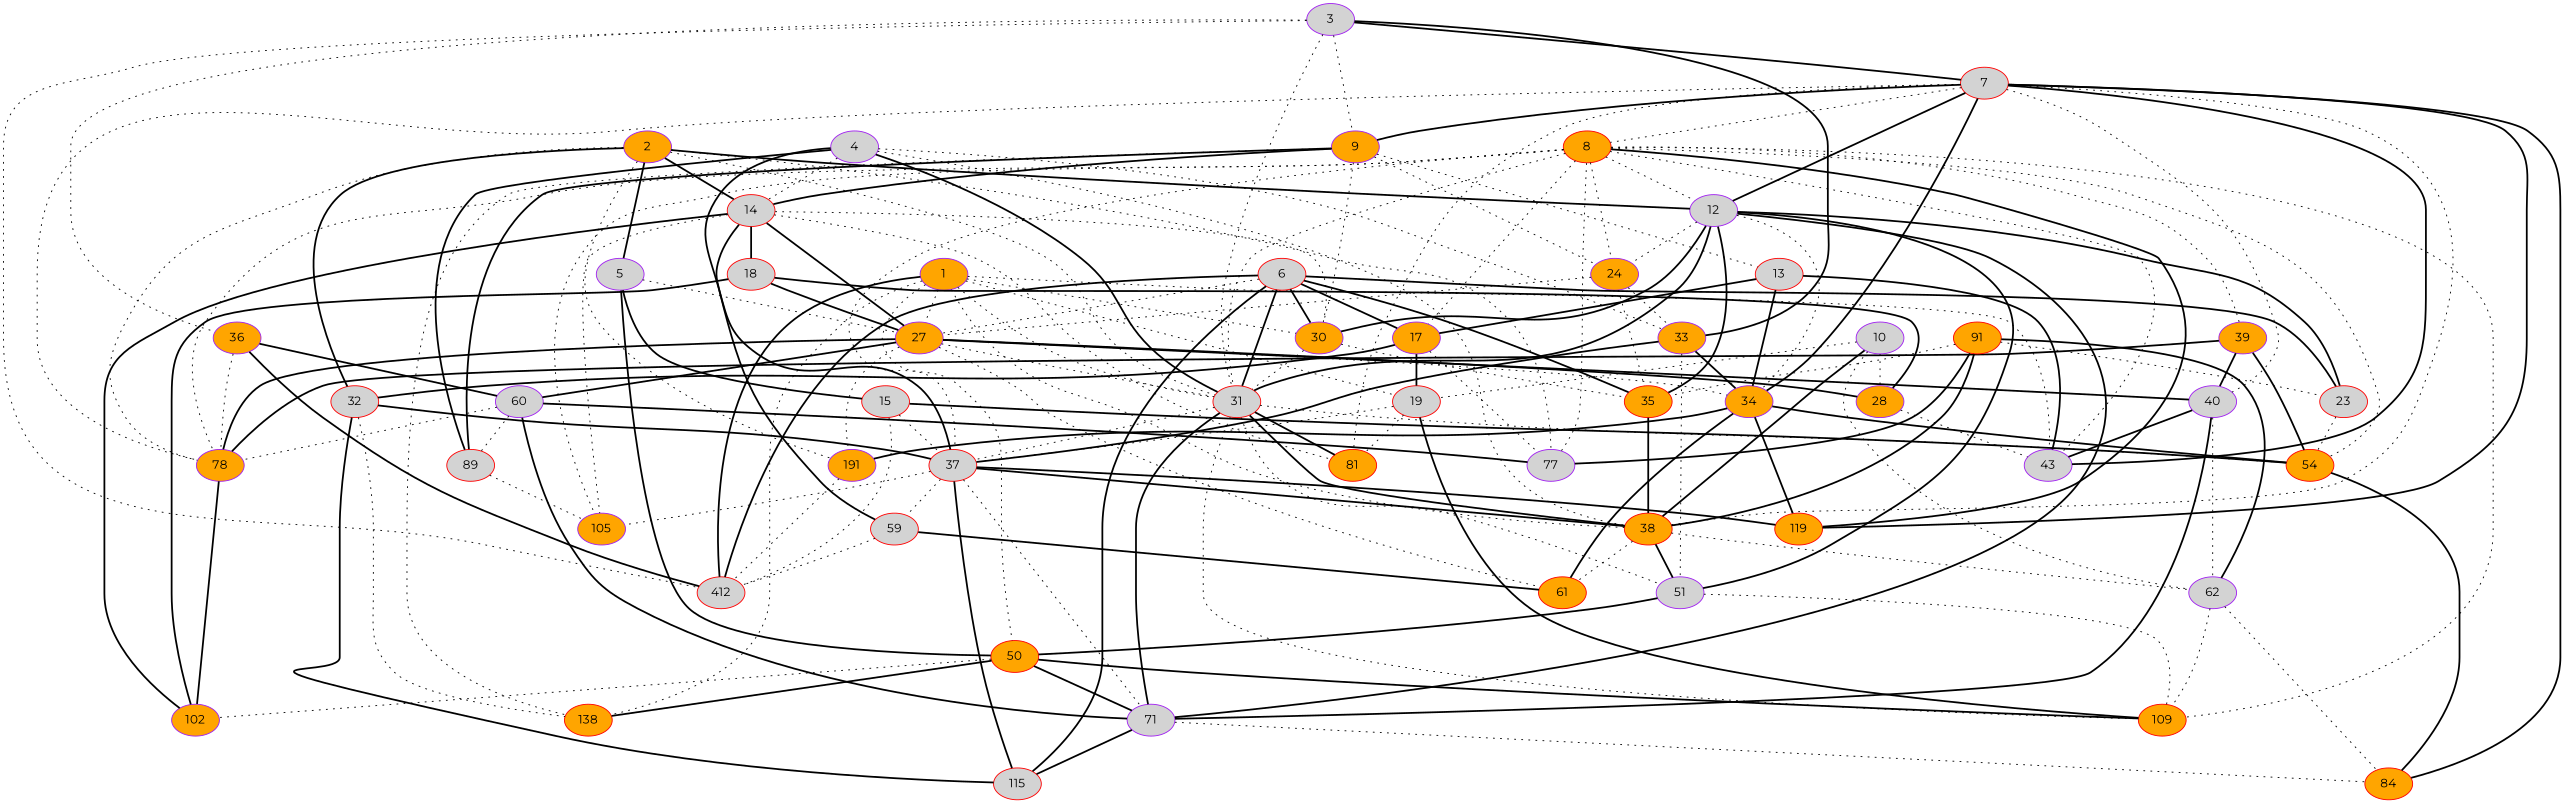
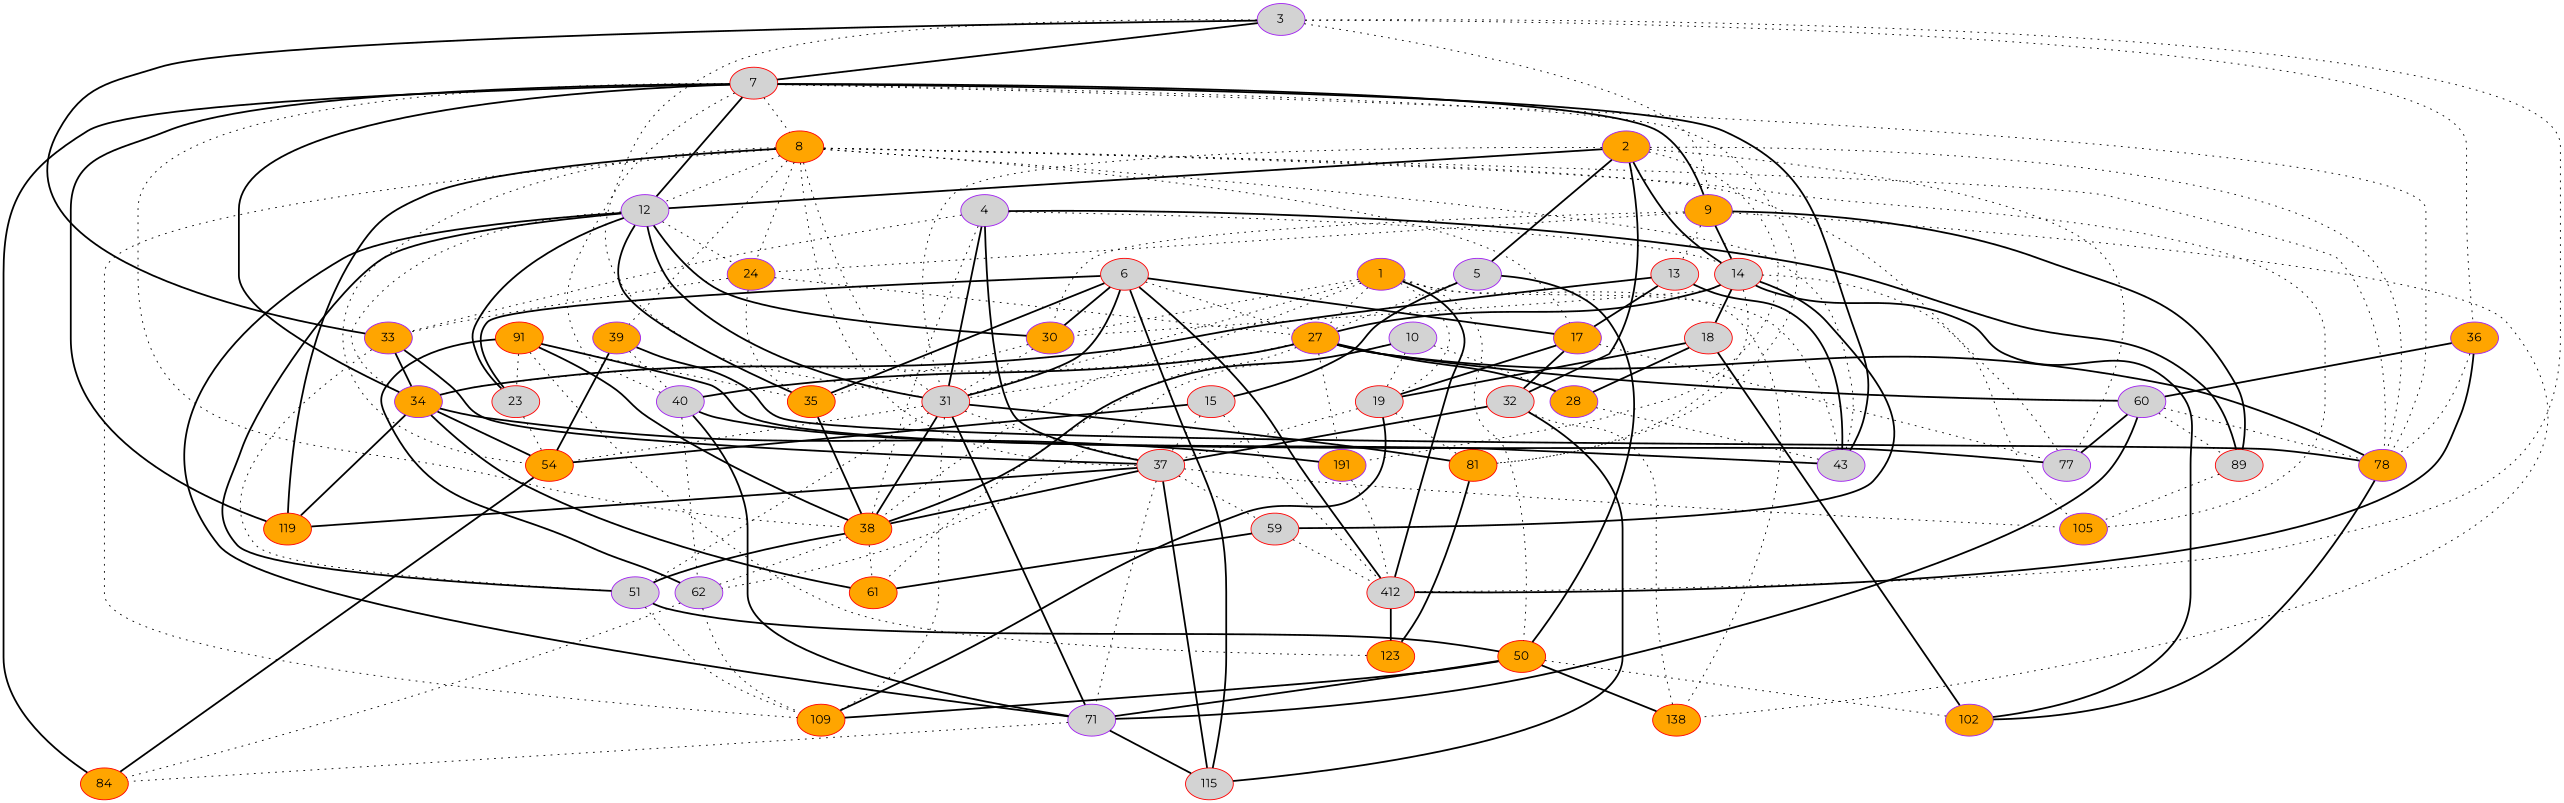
edge "18" -- "27": now "18" -- "19"
edge "39" -- "40": style bold -> dotted
node "123": added
